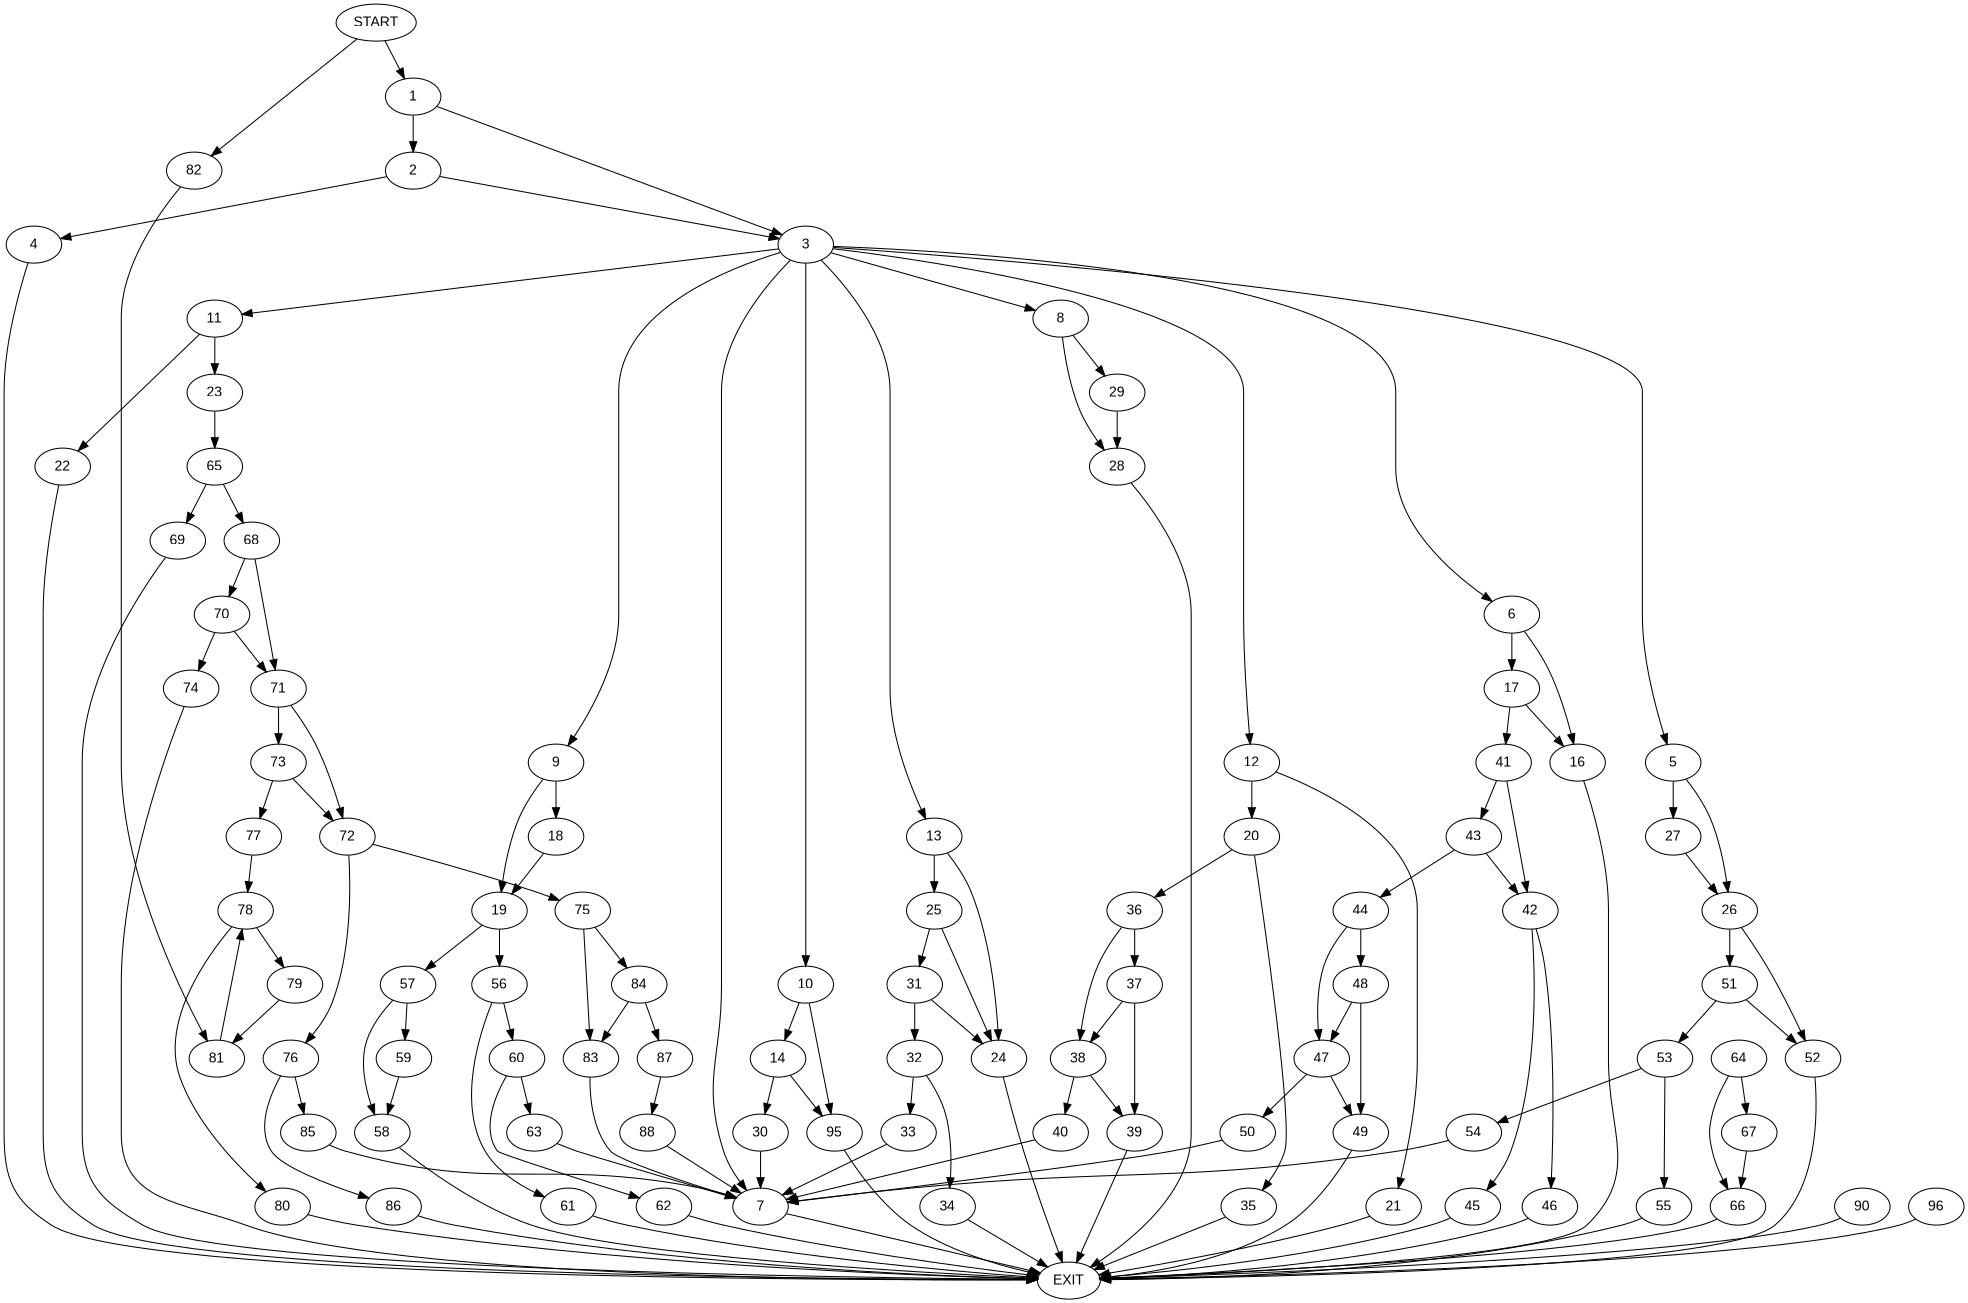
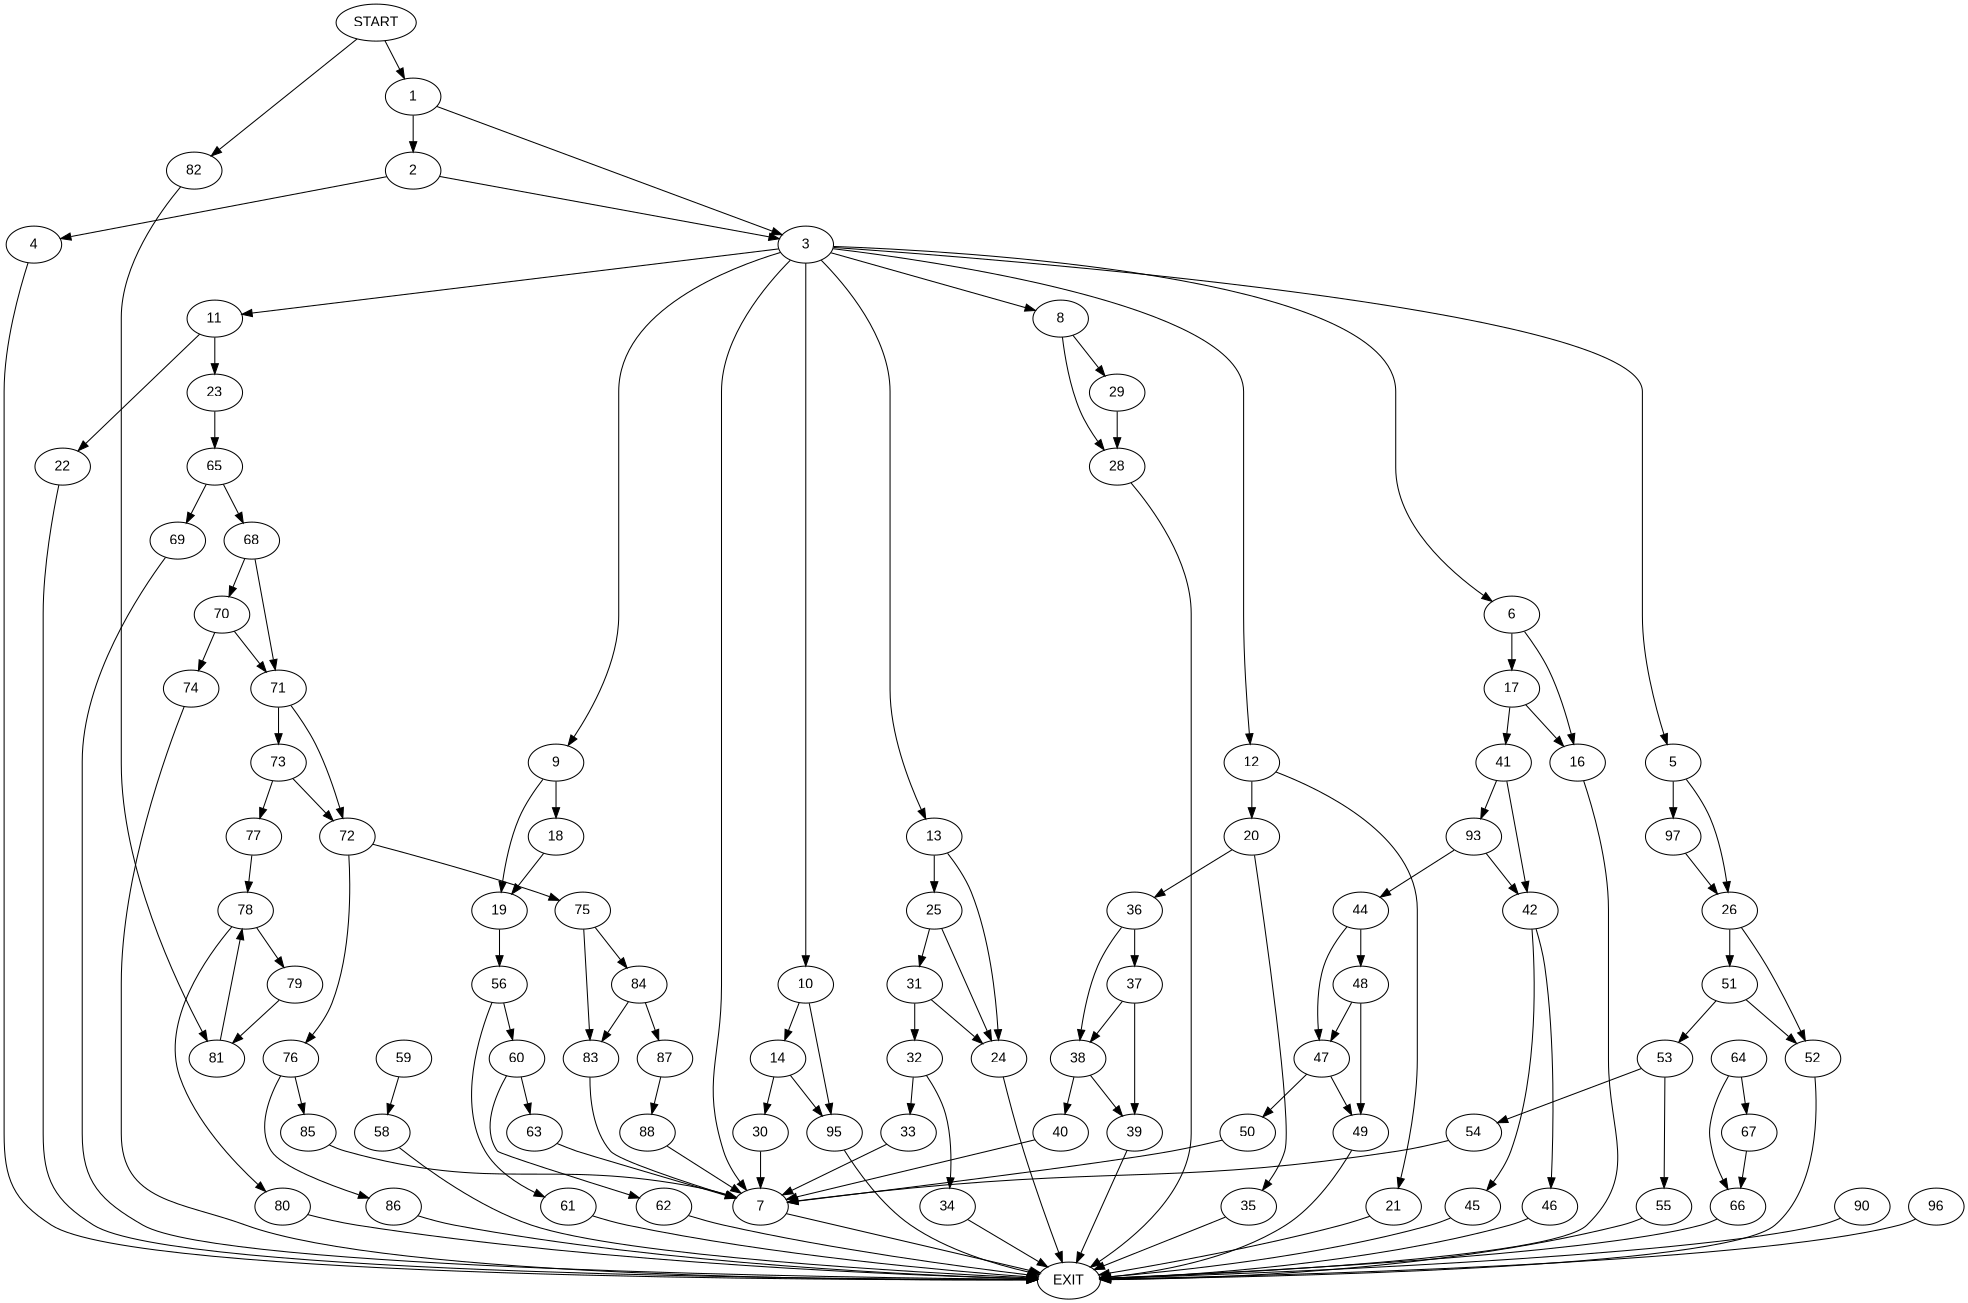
node "43": label "43" -> "93"
node "27": label "27" -> "97"
node "57": removed
